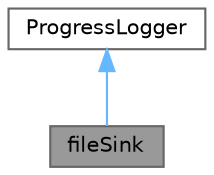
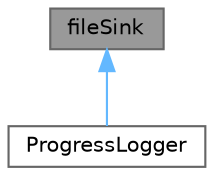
edge "fileSink" -> "ProgressLogger": reversed
